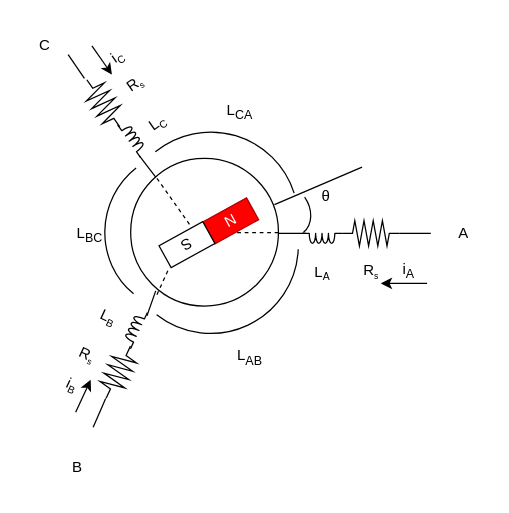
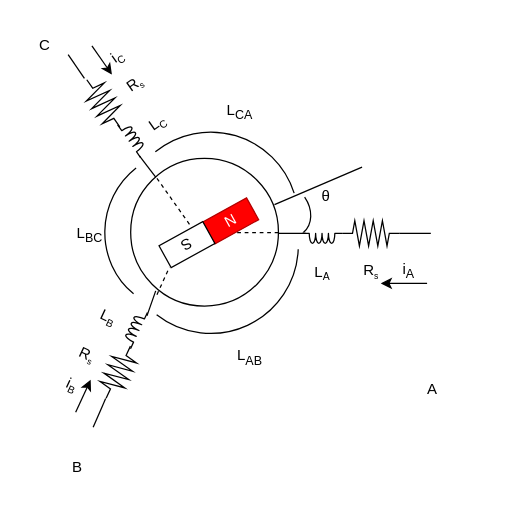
node "A": moved (463, 233) -> (432, 389)
